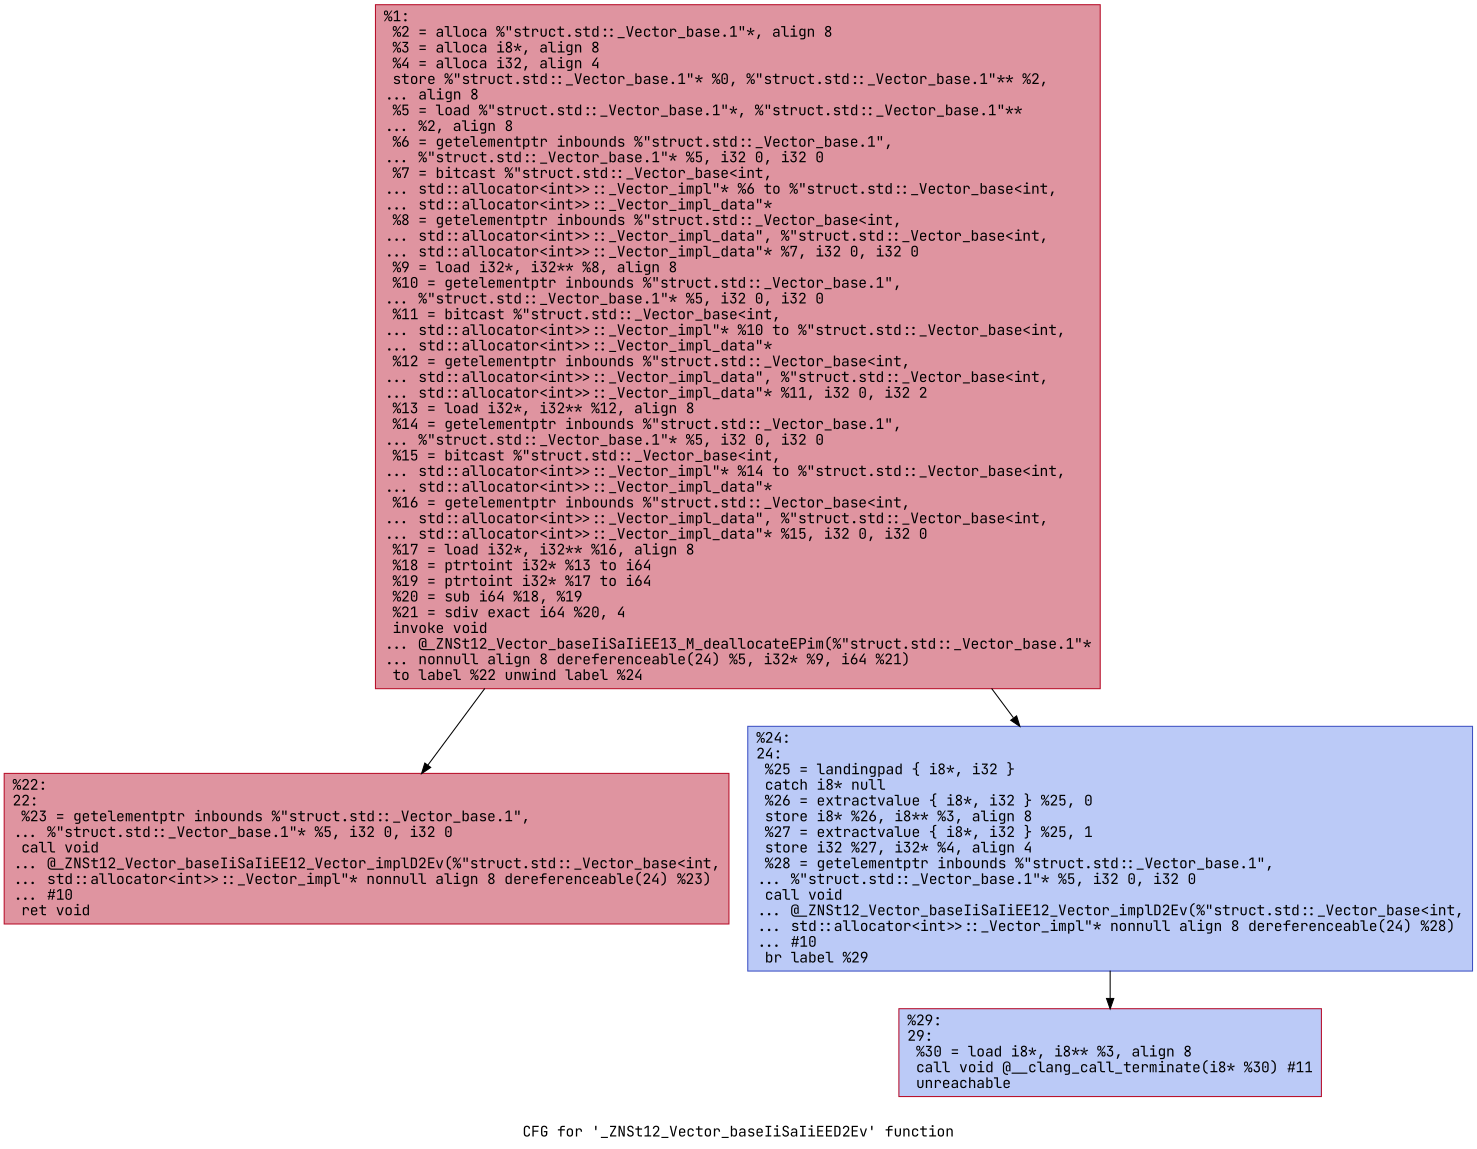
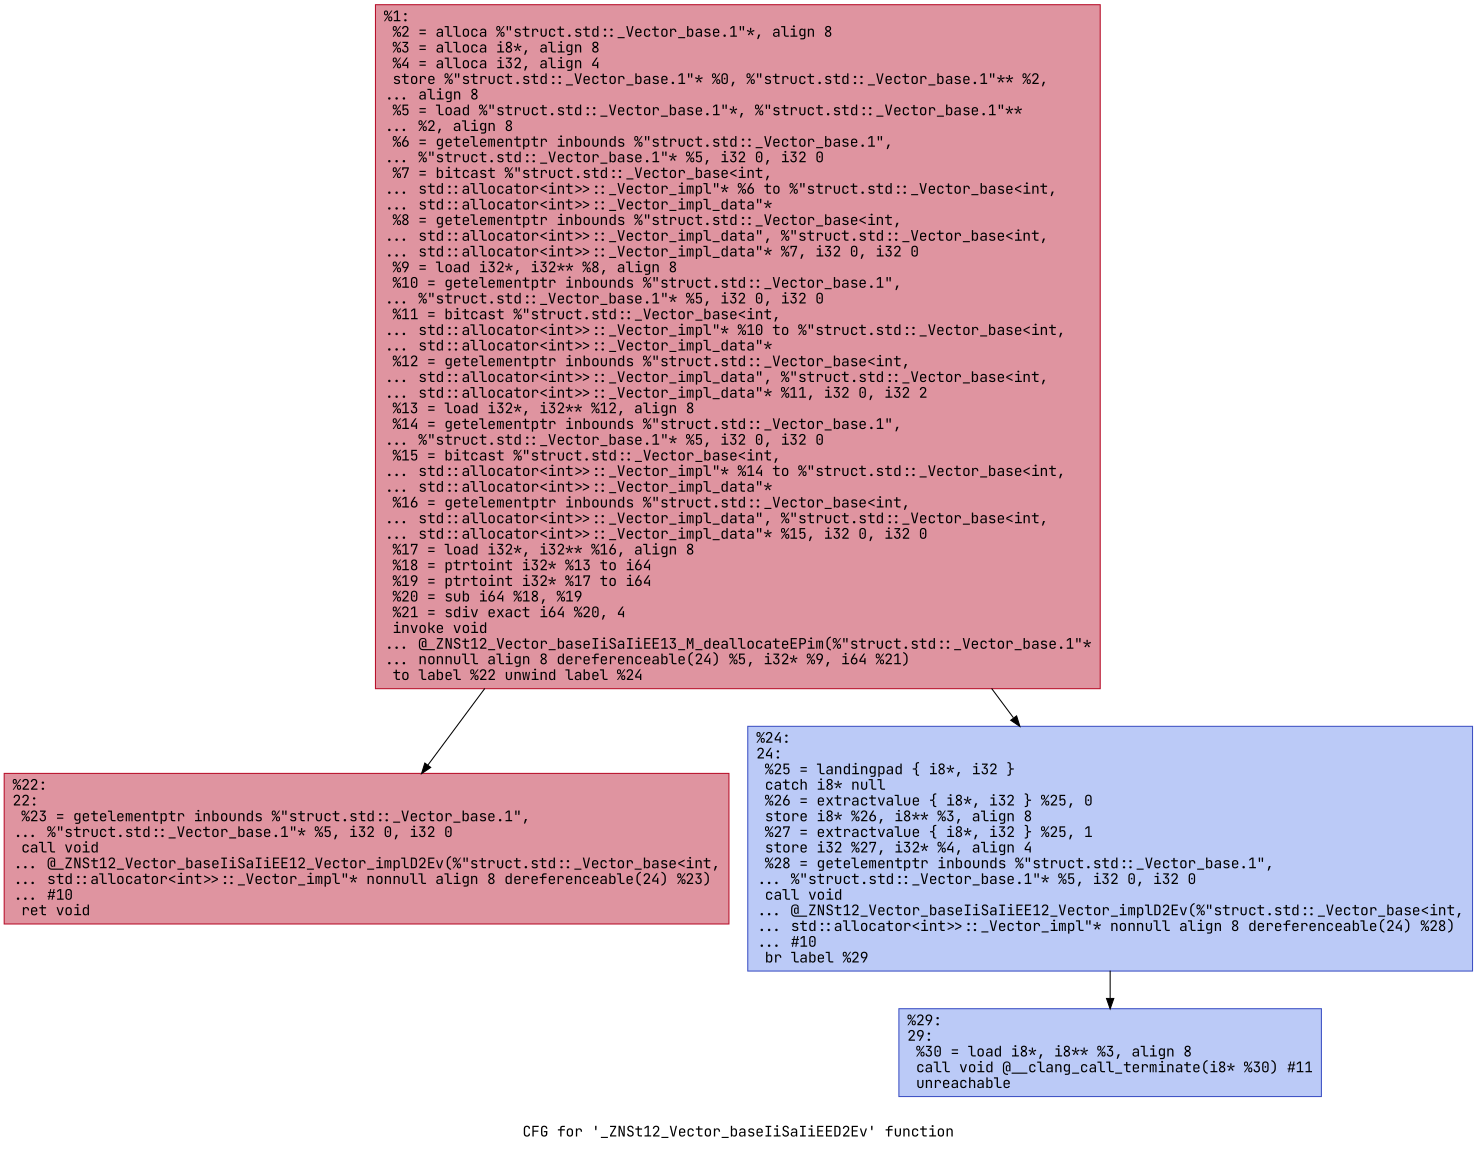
node "%29:": color #b70d28ff -> #3d50c3ff
